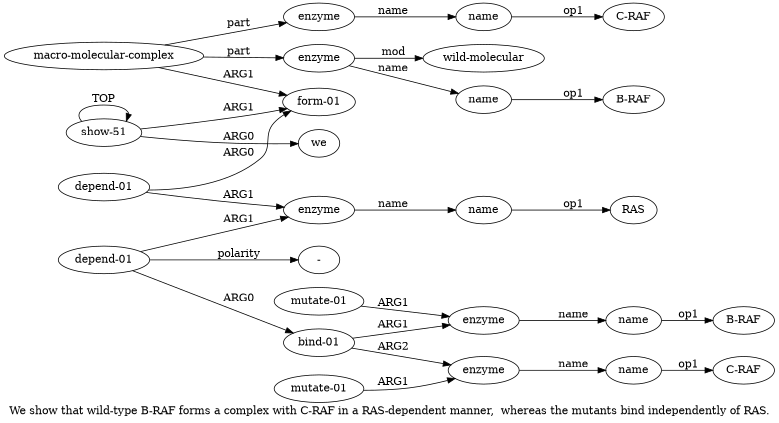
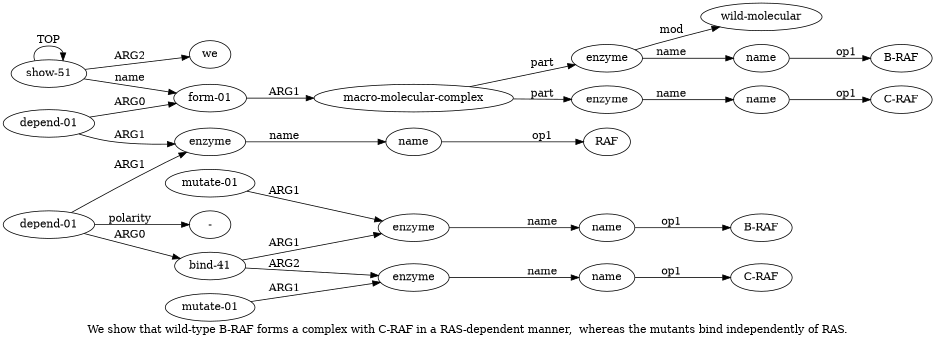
edge "macro-molecular-complex" -> "form-01": reversed
edge "show-51" -> "form-01": label "ARG1" -> "name"
edge "show-51" -> "we": label "ARG0" -> "ARG2"
node "RAS": label "RAS" -> "RAF"
node "bind-01": label "bind-01" -> "bind-41"
